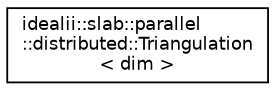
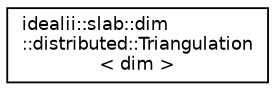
node "idealii::slab::parallel ::distributed::Triangulation < dim >": label "idealii::slab::parallel ::distributed::Triangulation < dim >" -> "idealii::slab::dim ::distributed::Triangulation < dim >"
